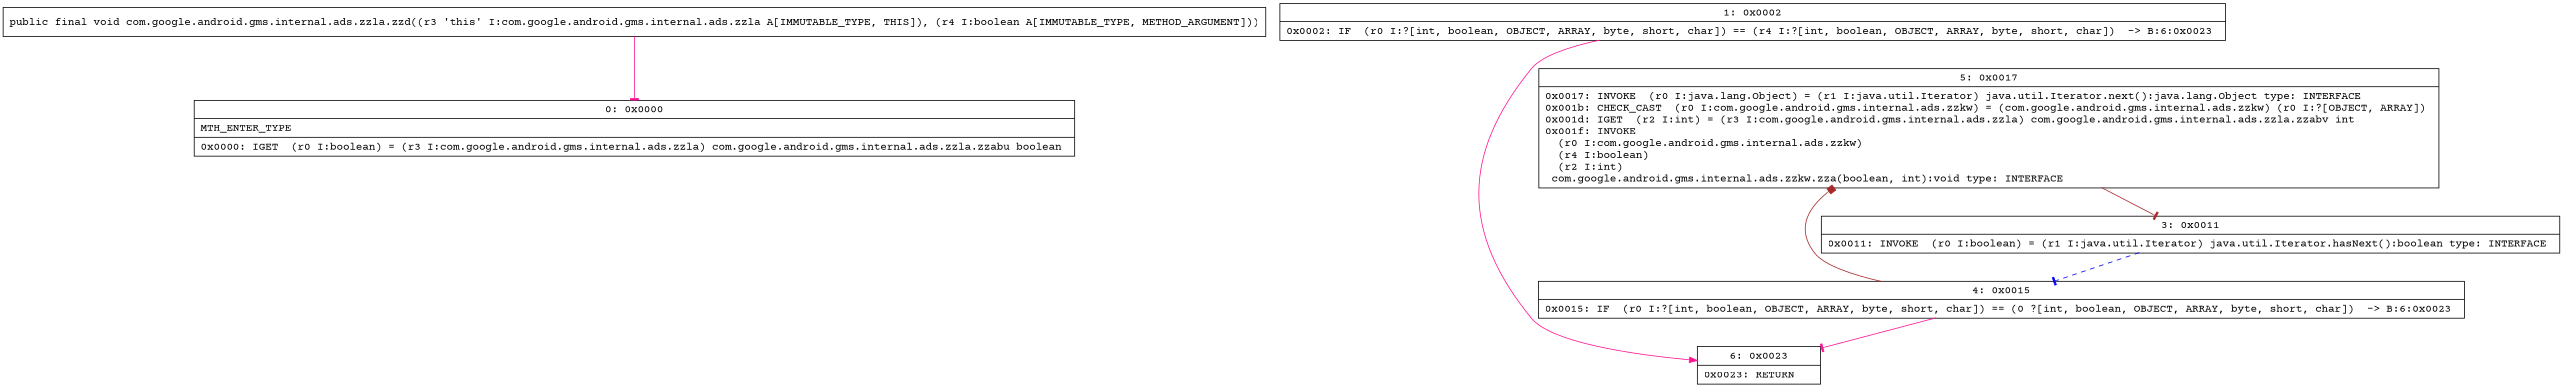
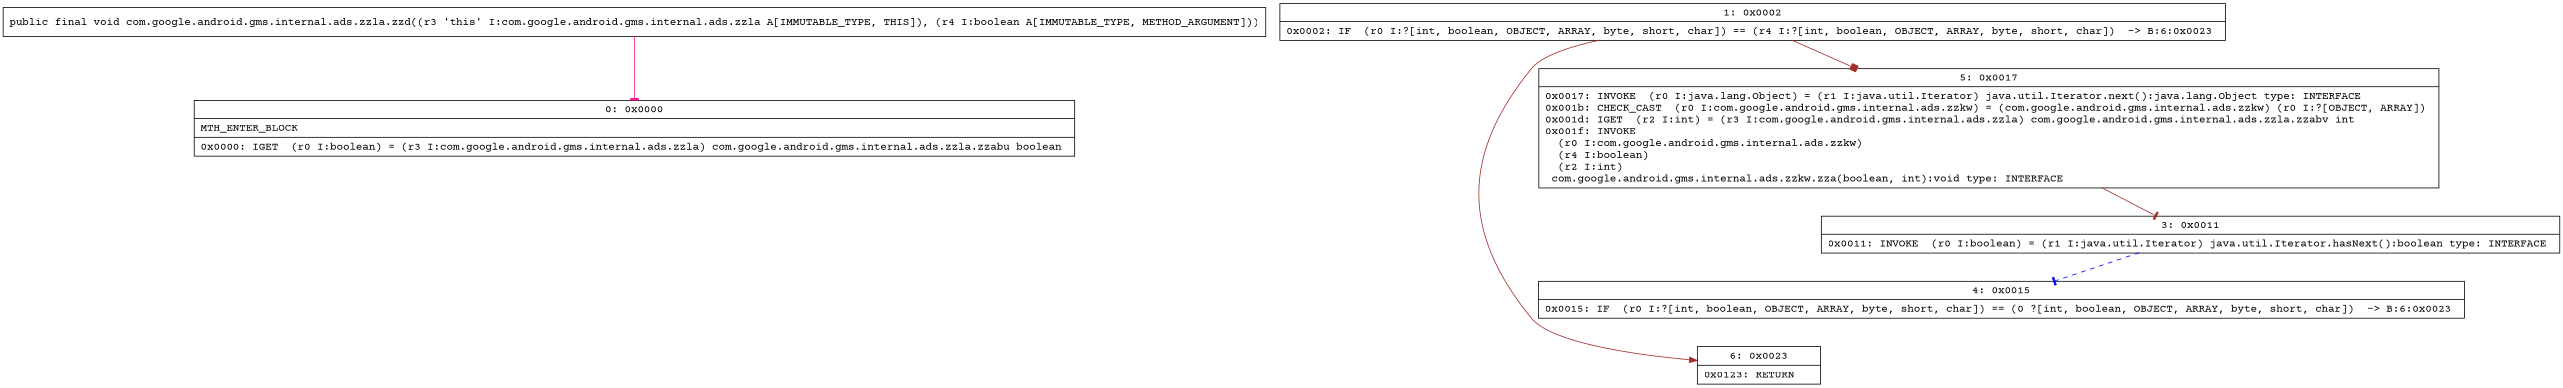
node "0: 0x0000": text "MTH_ENTER_TYPE" -> "MTH_ENTER_BLOCK"
edge "1: 0x0002" -> "6: 0x0023": color deeppink -> brown
edge "4: 0x0015" -> "5: 0x0017": now "1: 0x0002" -> "5: 0x0017"
edge "4: 0x0015" -> "6: 0x0023": removed
node "6: 0x0023": text "0x0023: RETURN" -> "0x0123: RETURN"
